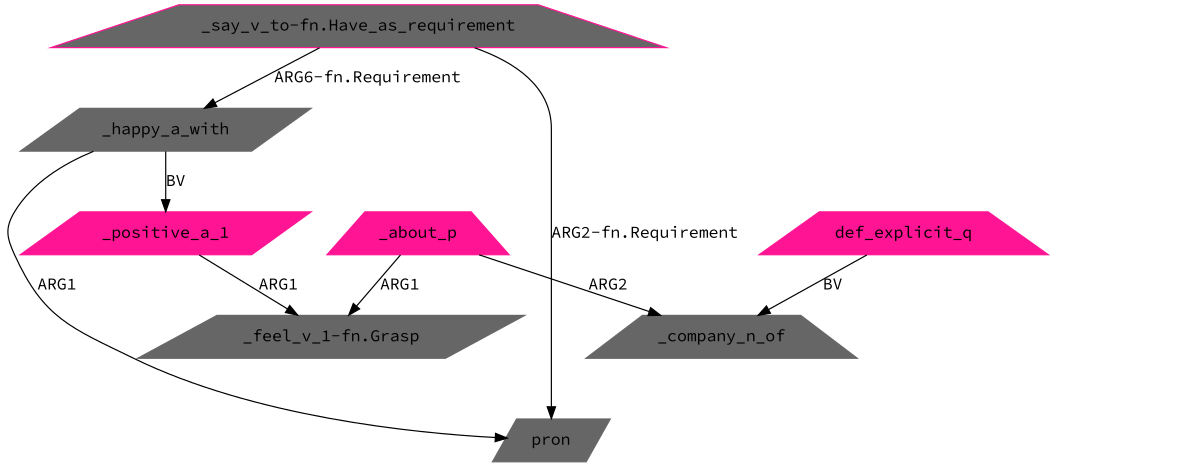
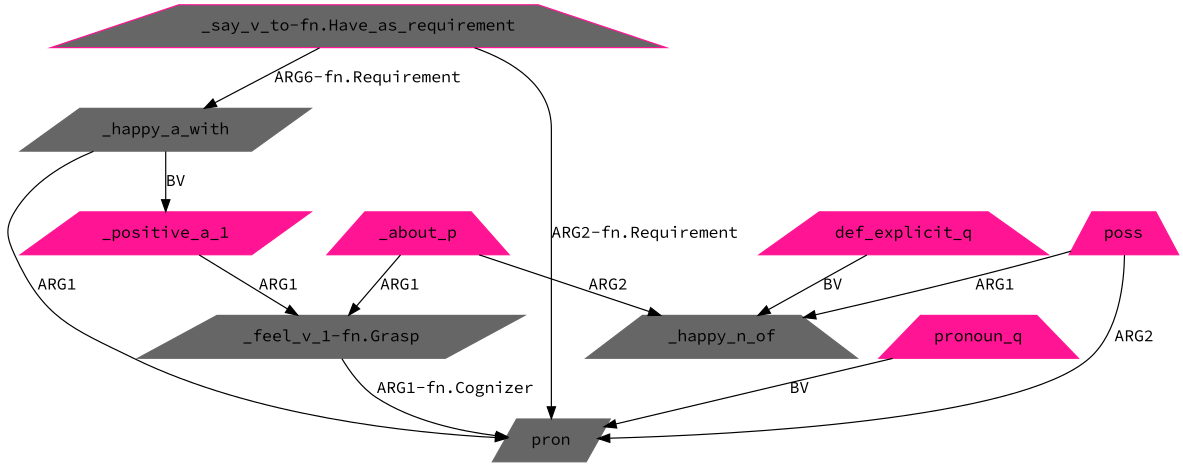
node "poss": added
node "_company_n_of": label "_company_n_of" -> "_happy_n_of"
node "pronoun_q": added
edge "_feel_v_1-fn.Grasp" -> "pron": added, label "ARG1-fn.Cognizer"
